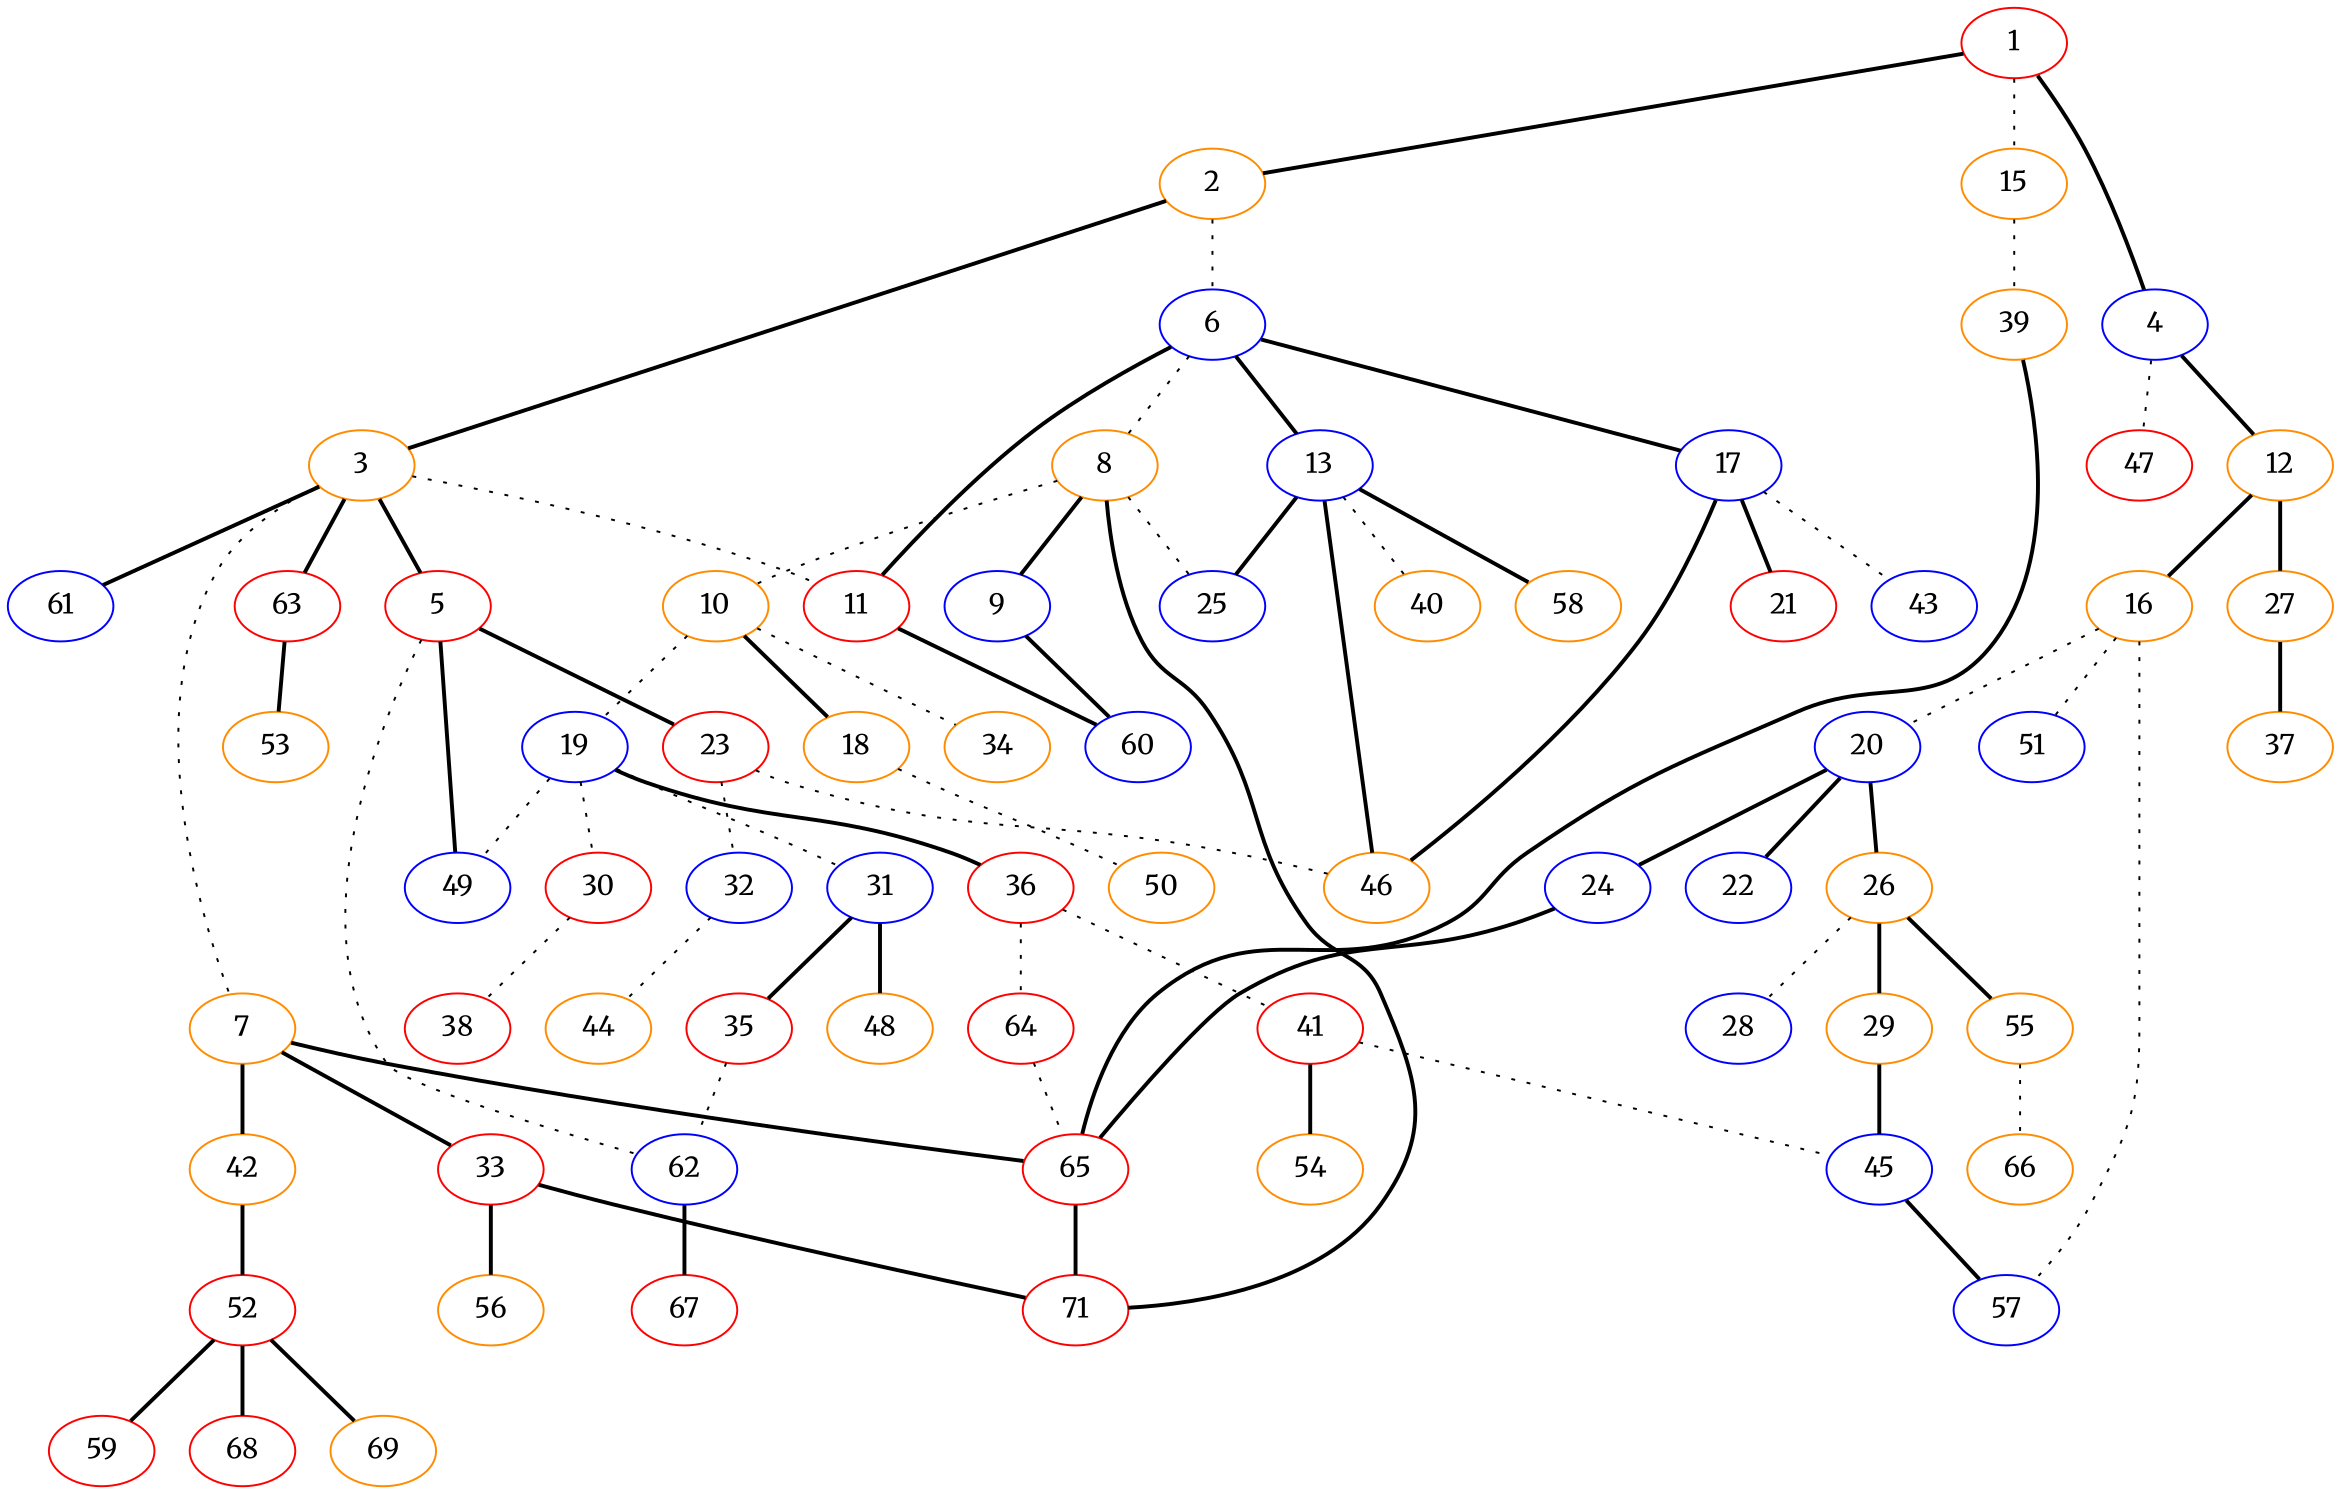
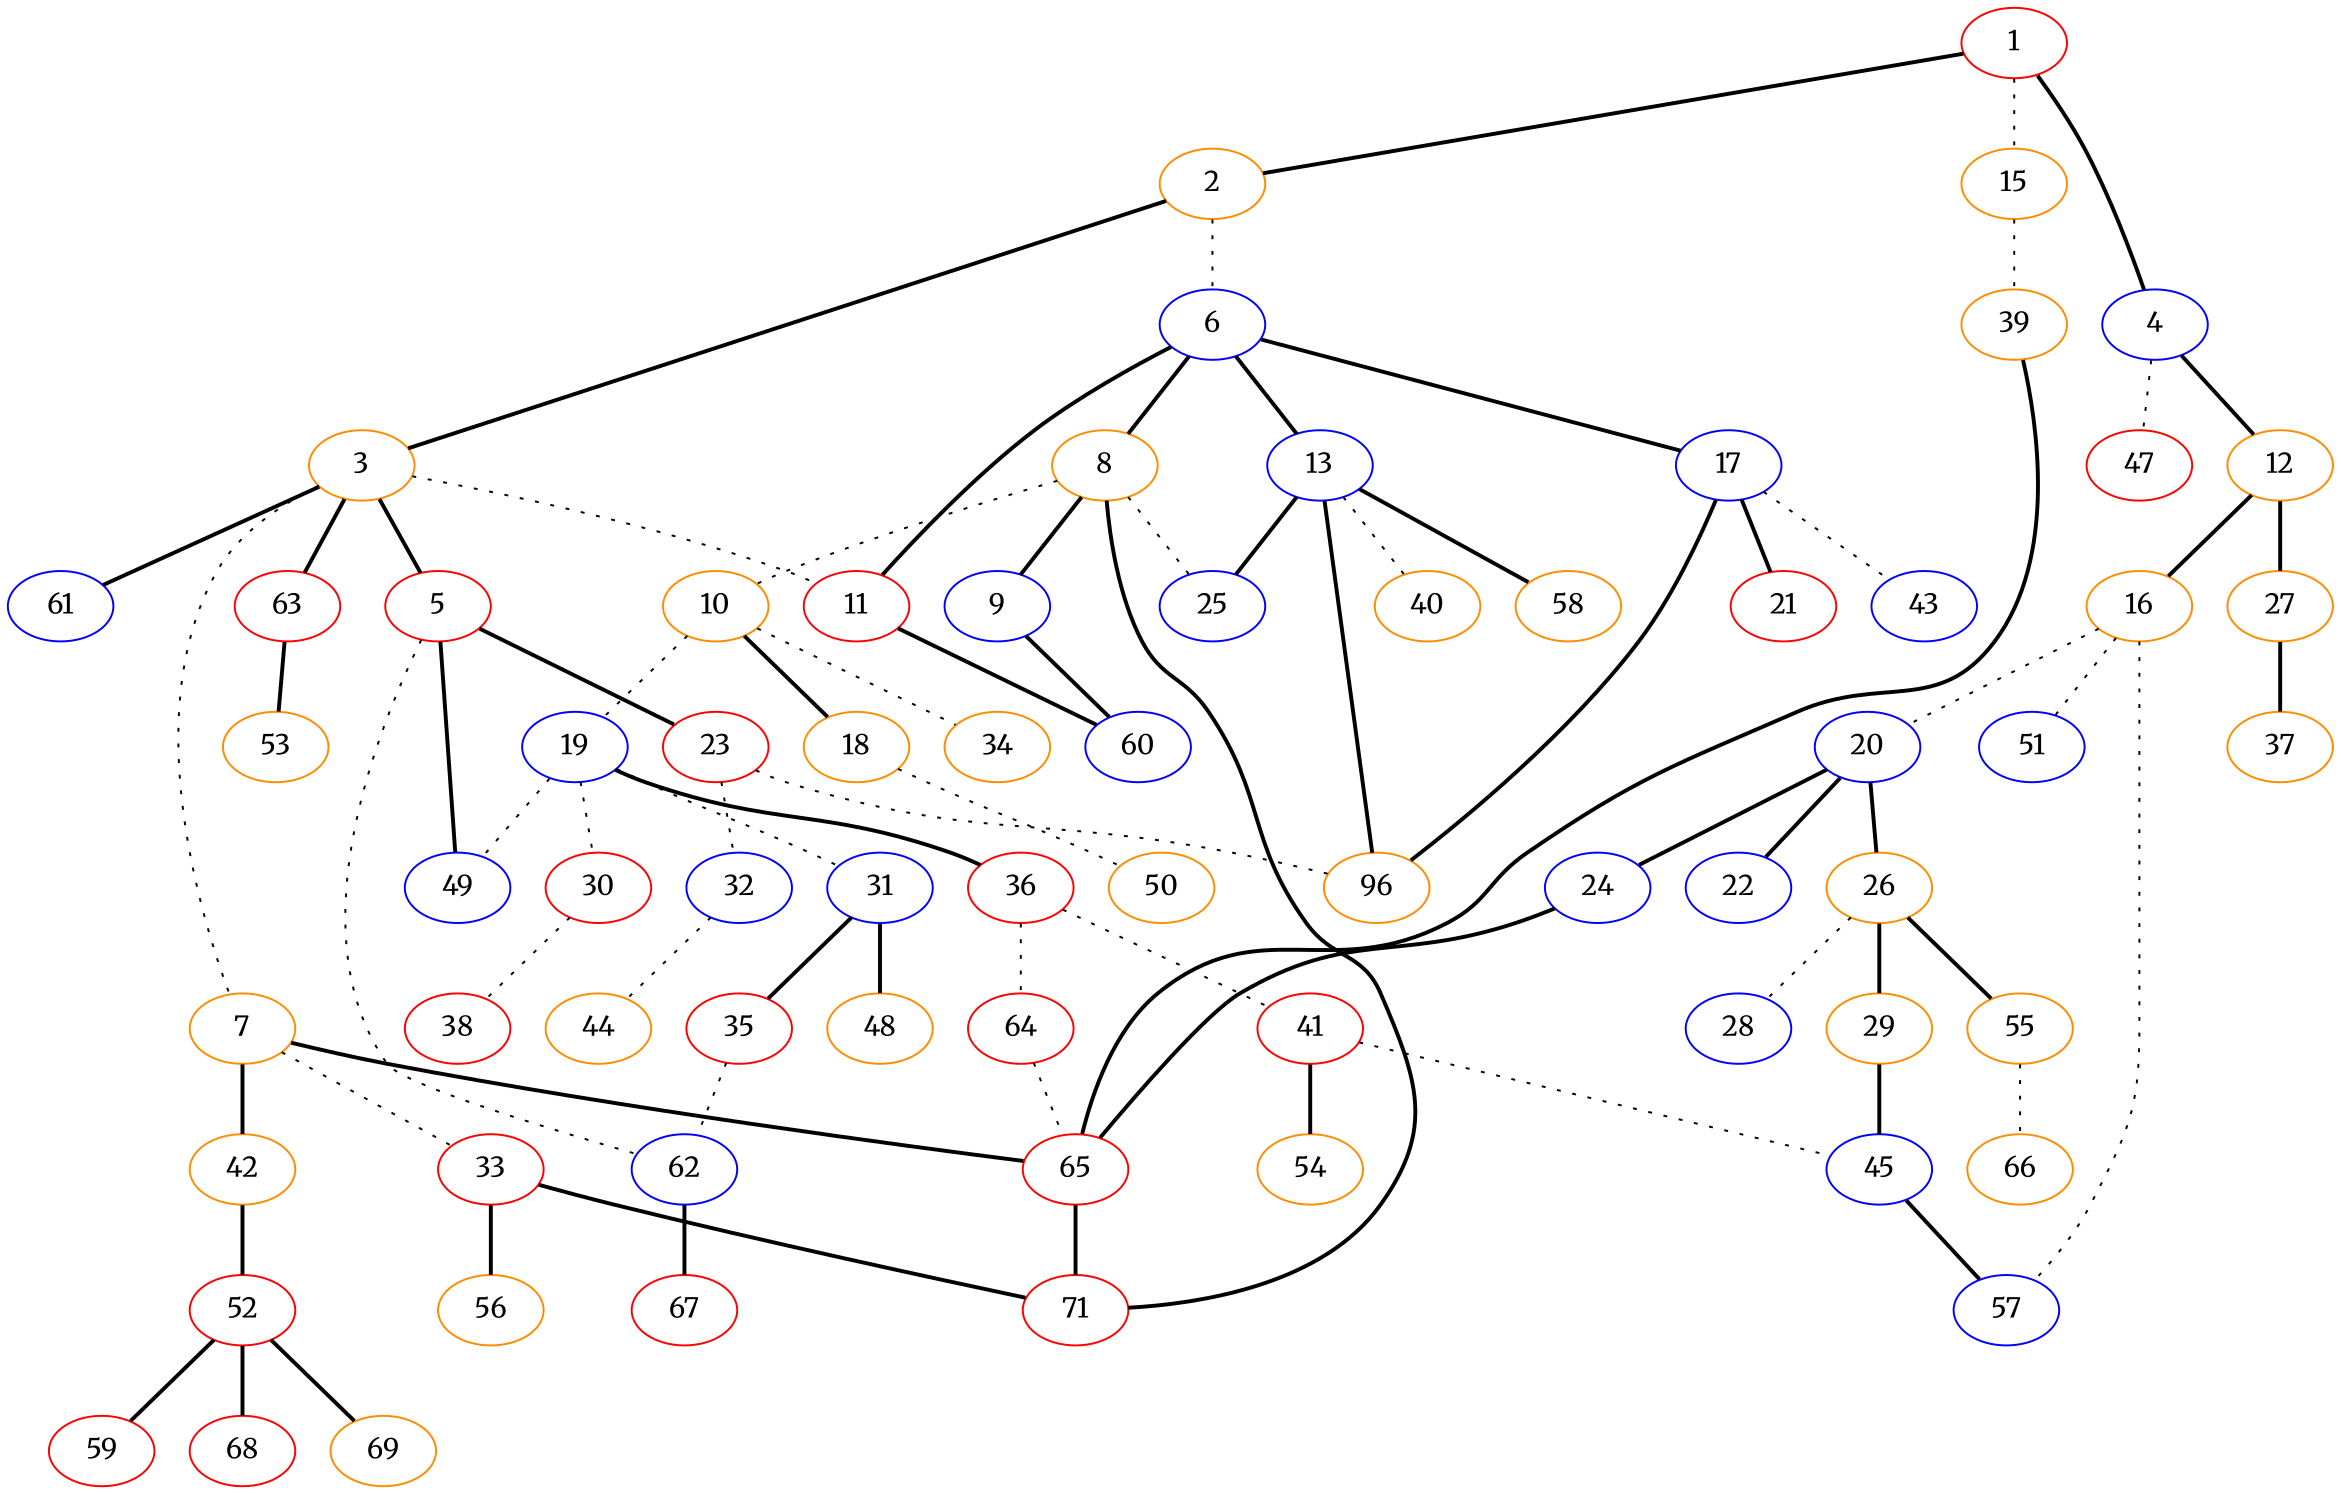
edge "6" -- "8": style dotted -> bold
node "46": label "46" -> "96"
edge "7" -- "33": style bold -> dotted
